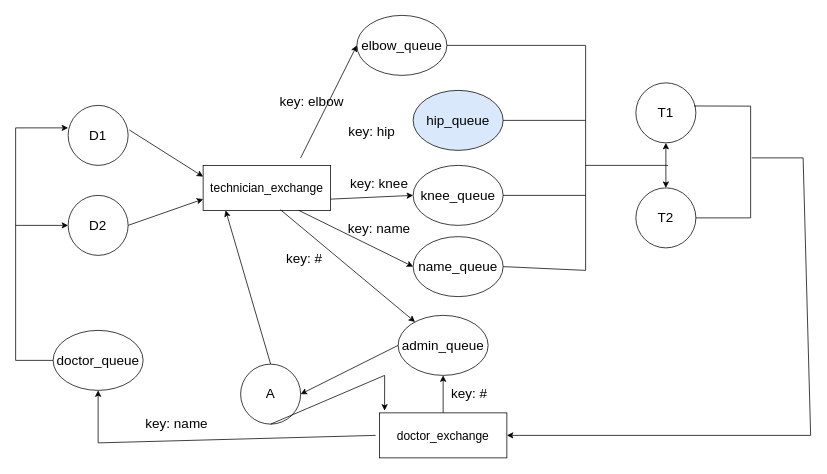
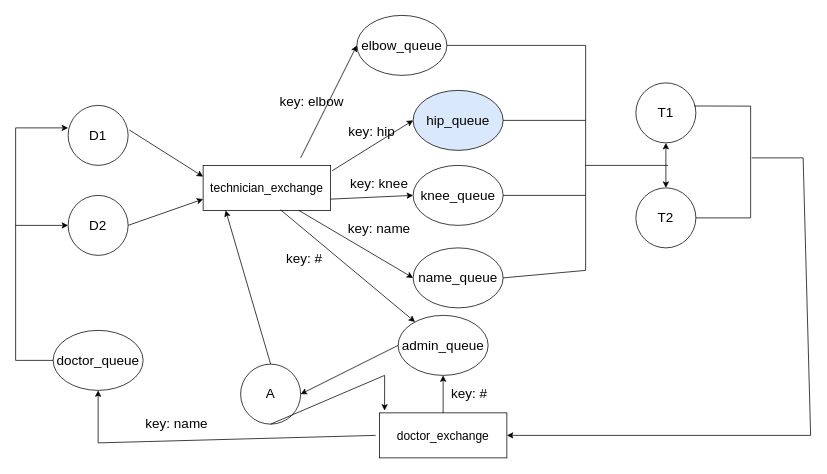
edge "technician_exchange" -> "hip_queue": added
node "name_queue": moved (458, 267) -> (458, 278)
